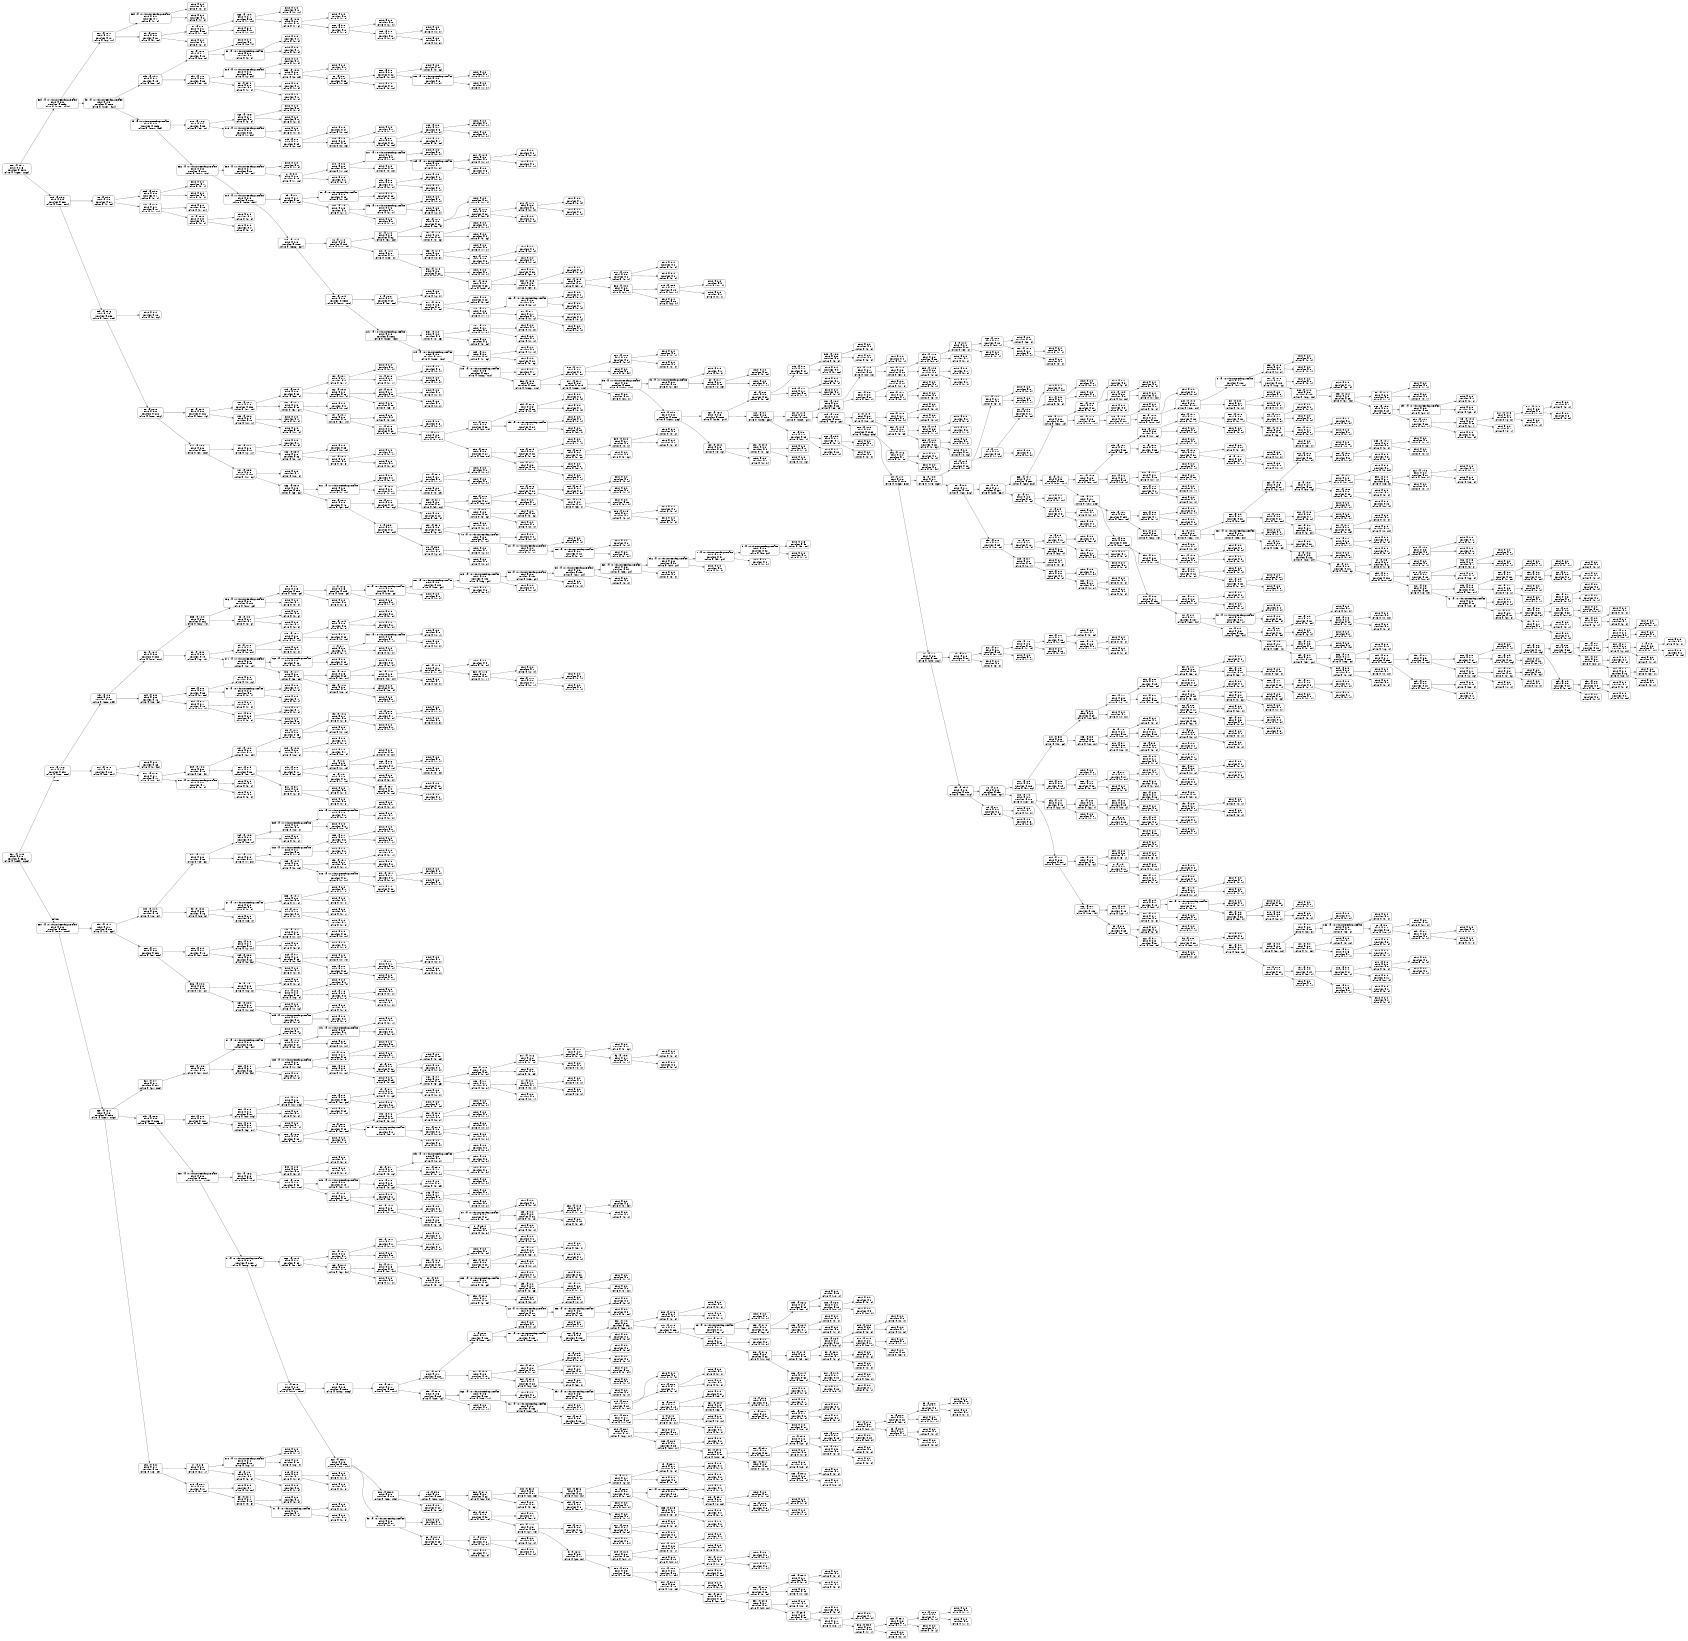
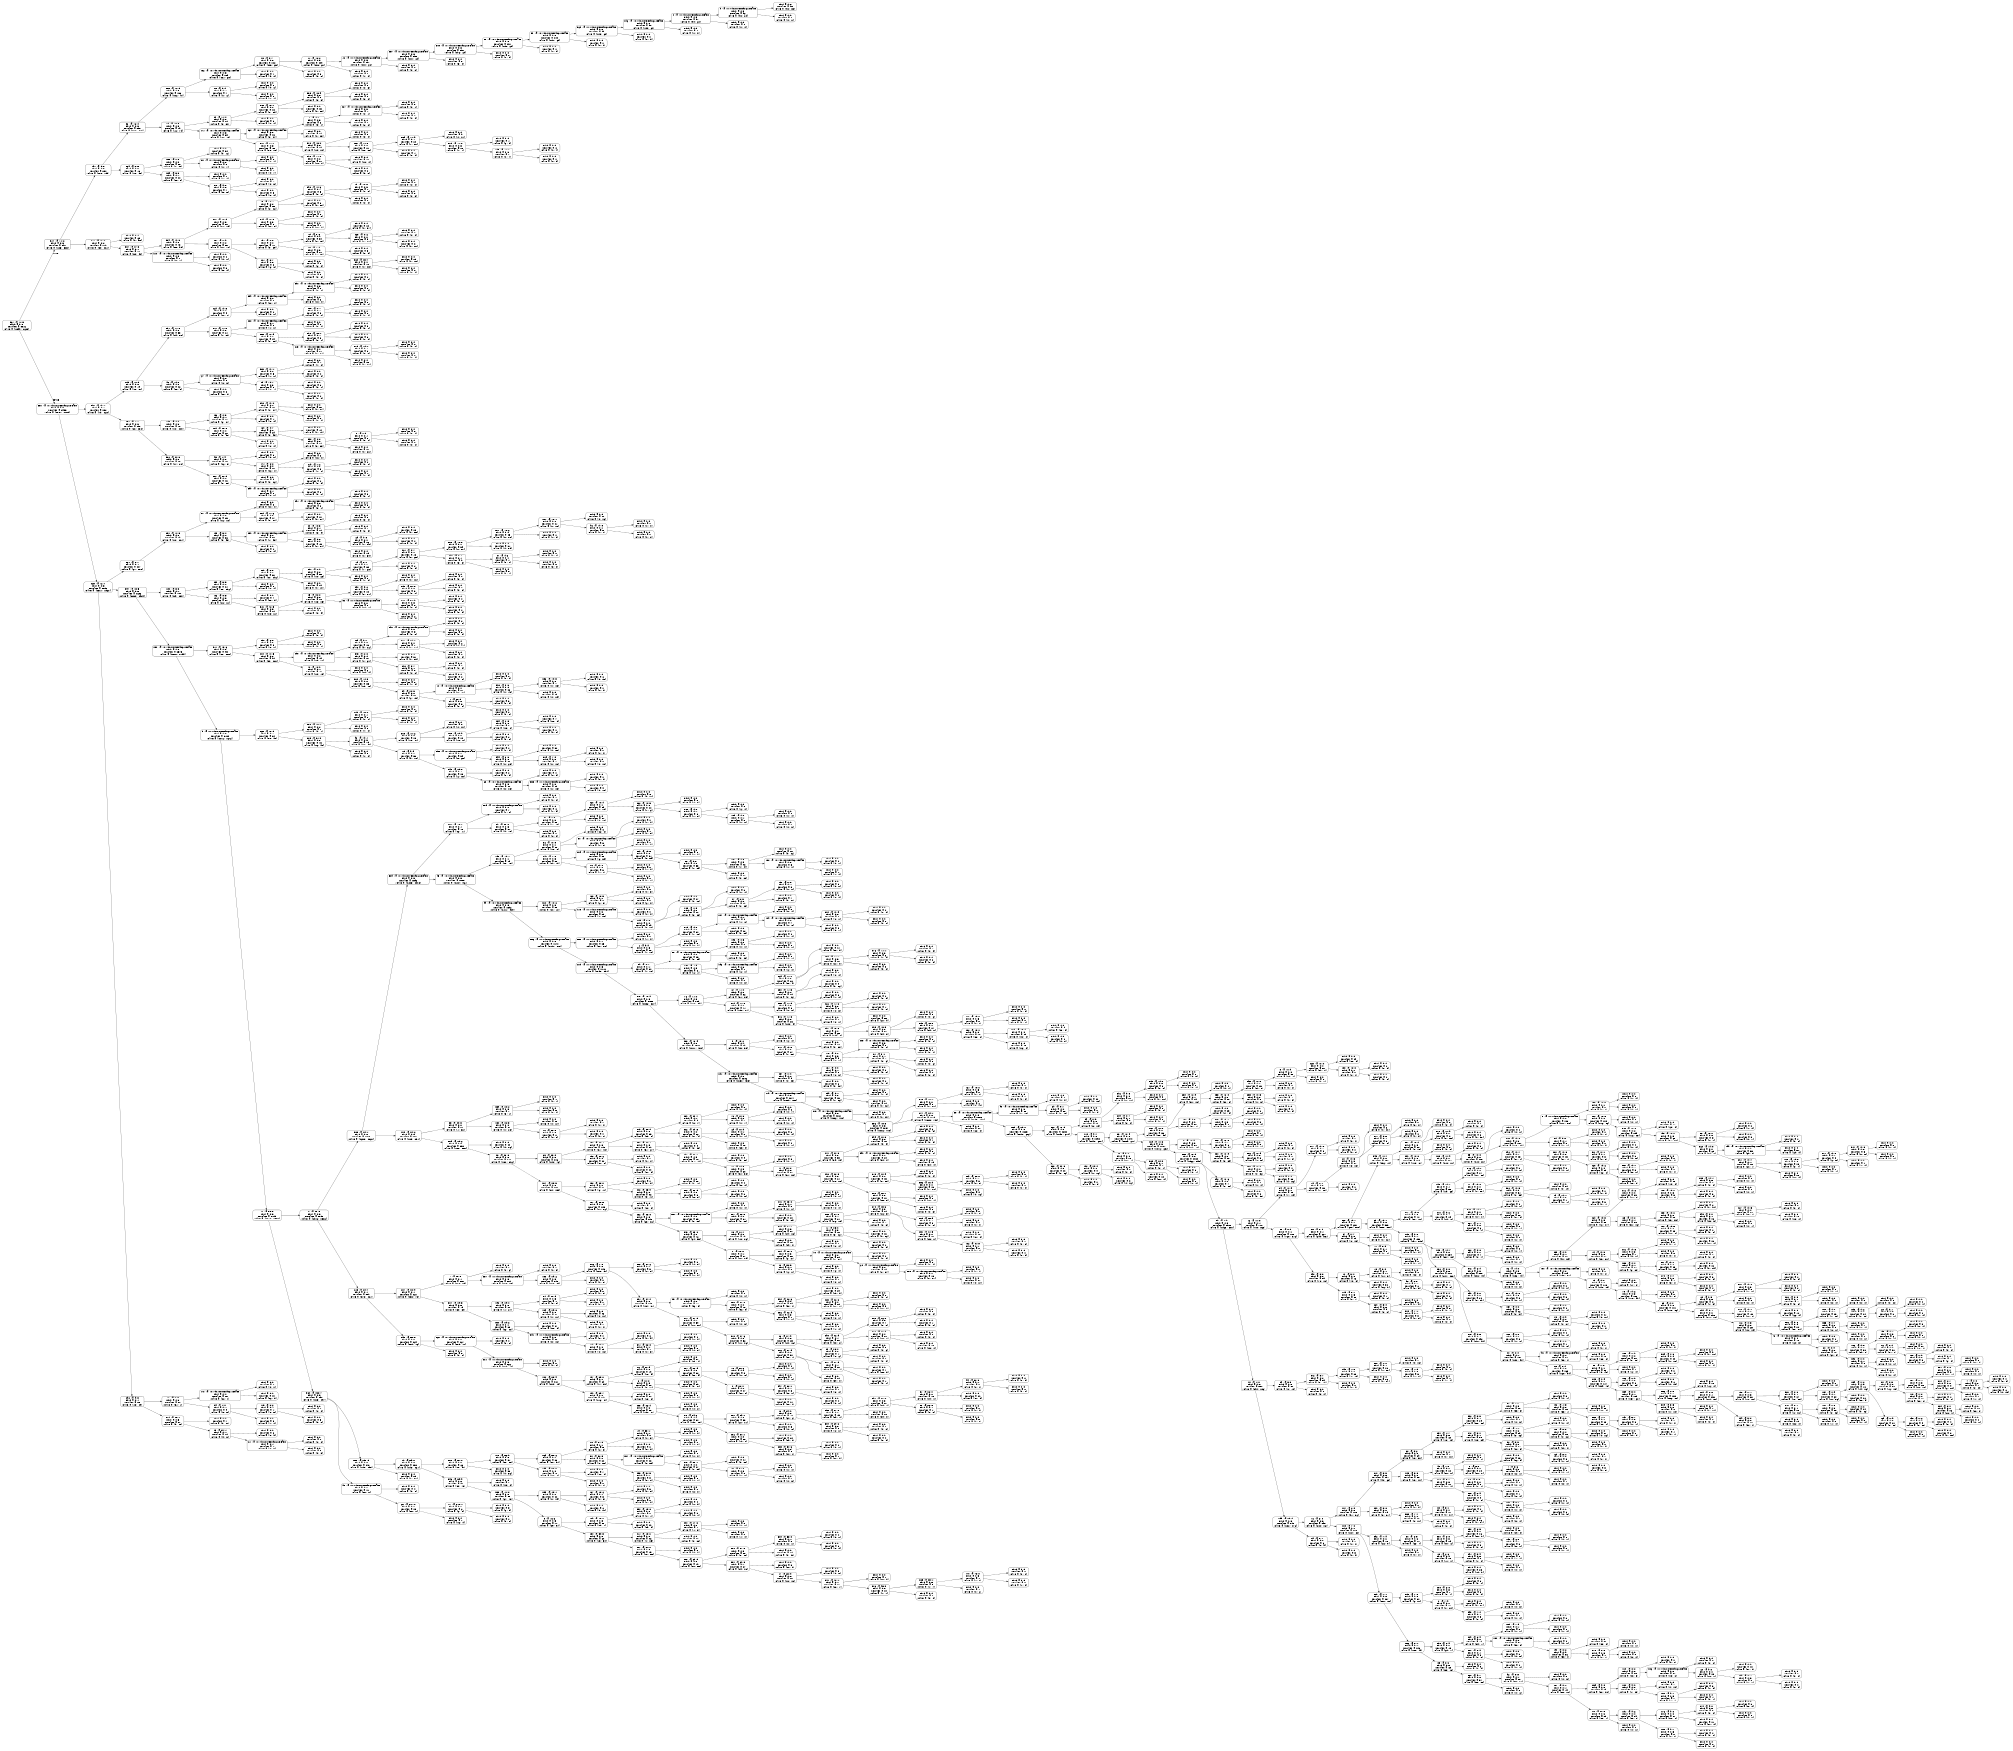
edge "1 <= 15.5 gini = 0.5 samples = 2208 value = [2016, 1386]" -> "388 <= 10.4 gini = 0.5 samples = 1878 value = [1638, 1262]": added
